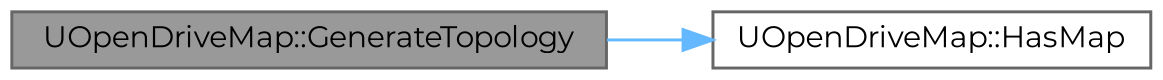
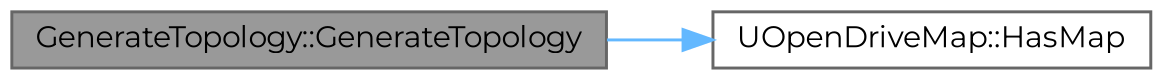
node "UOpenDriveMap::GenerateTopology": label "UOpenDriveMap::GenerateTopology" -> "GenerateTopology::GenerateTopology"
